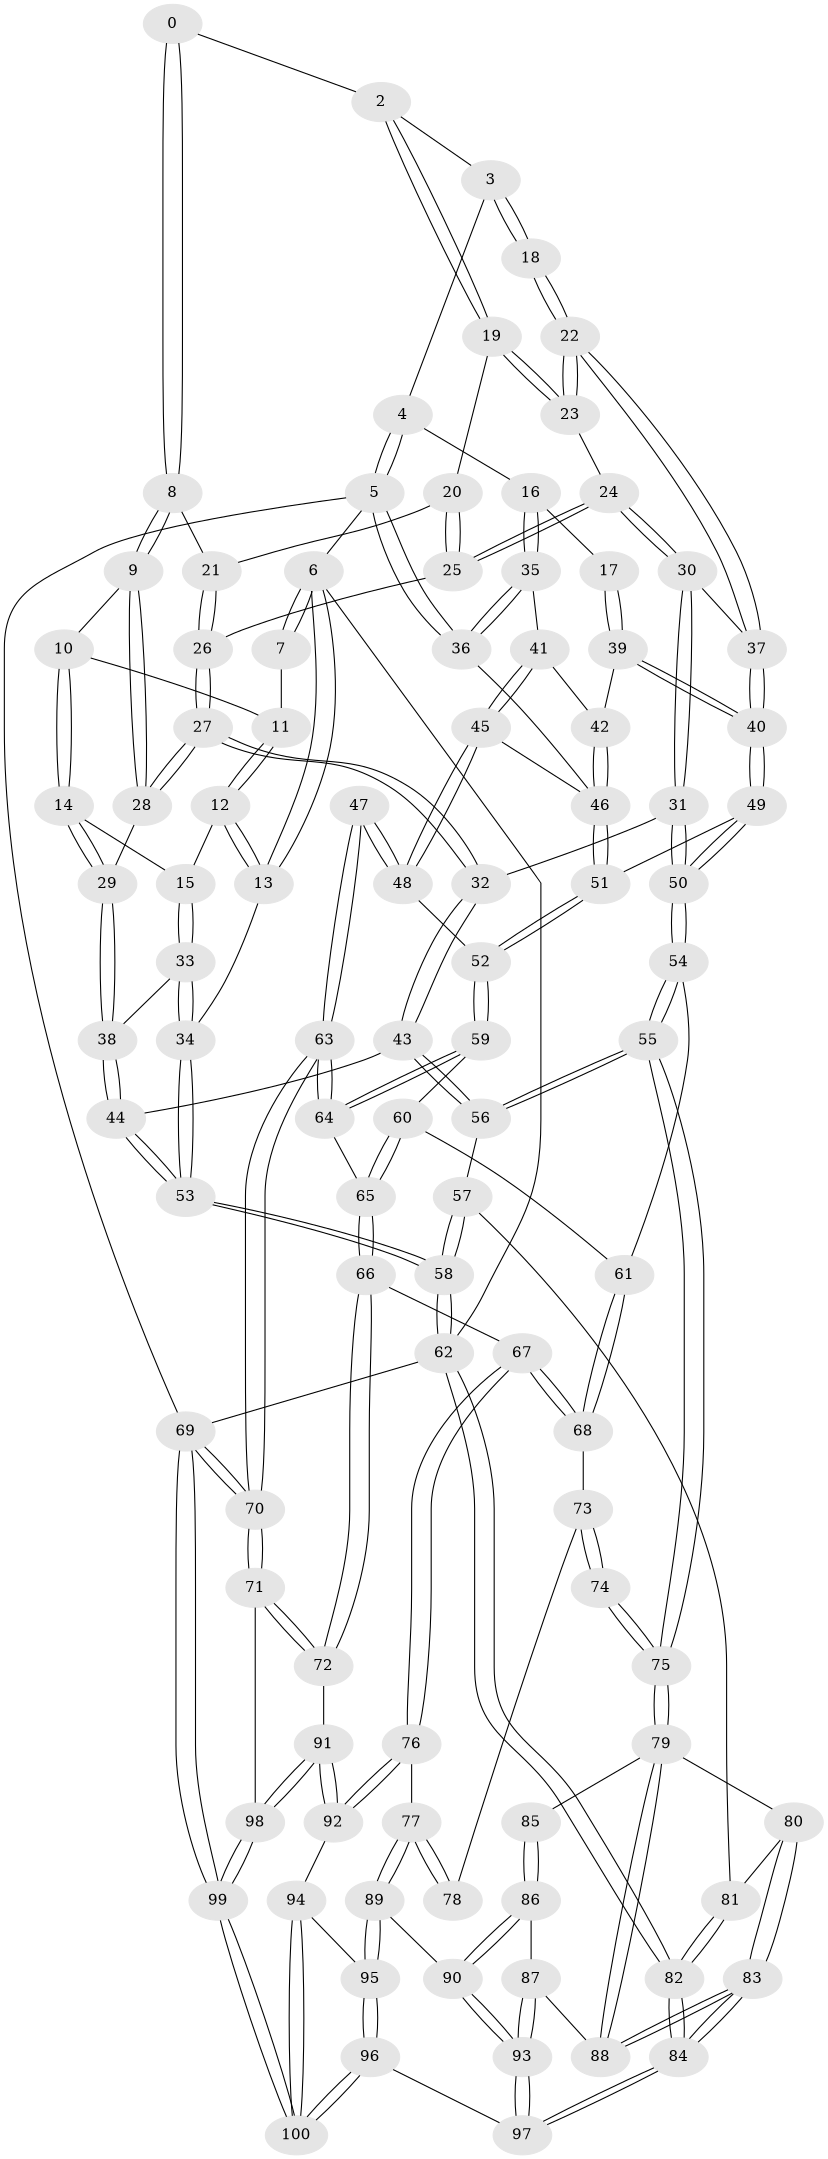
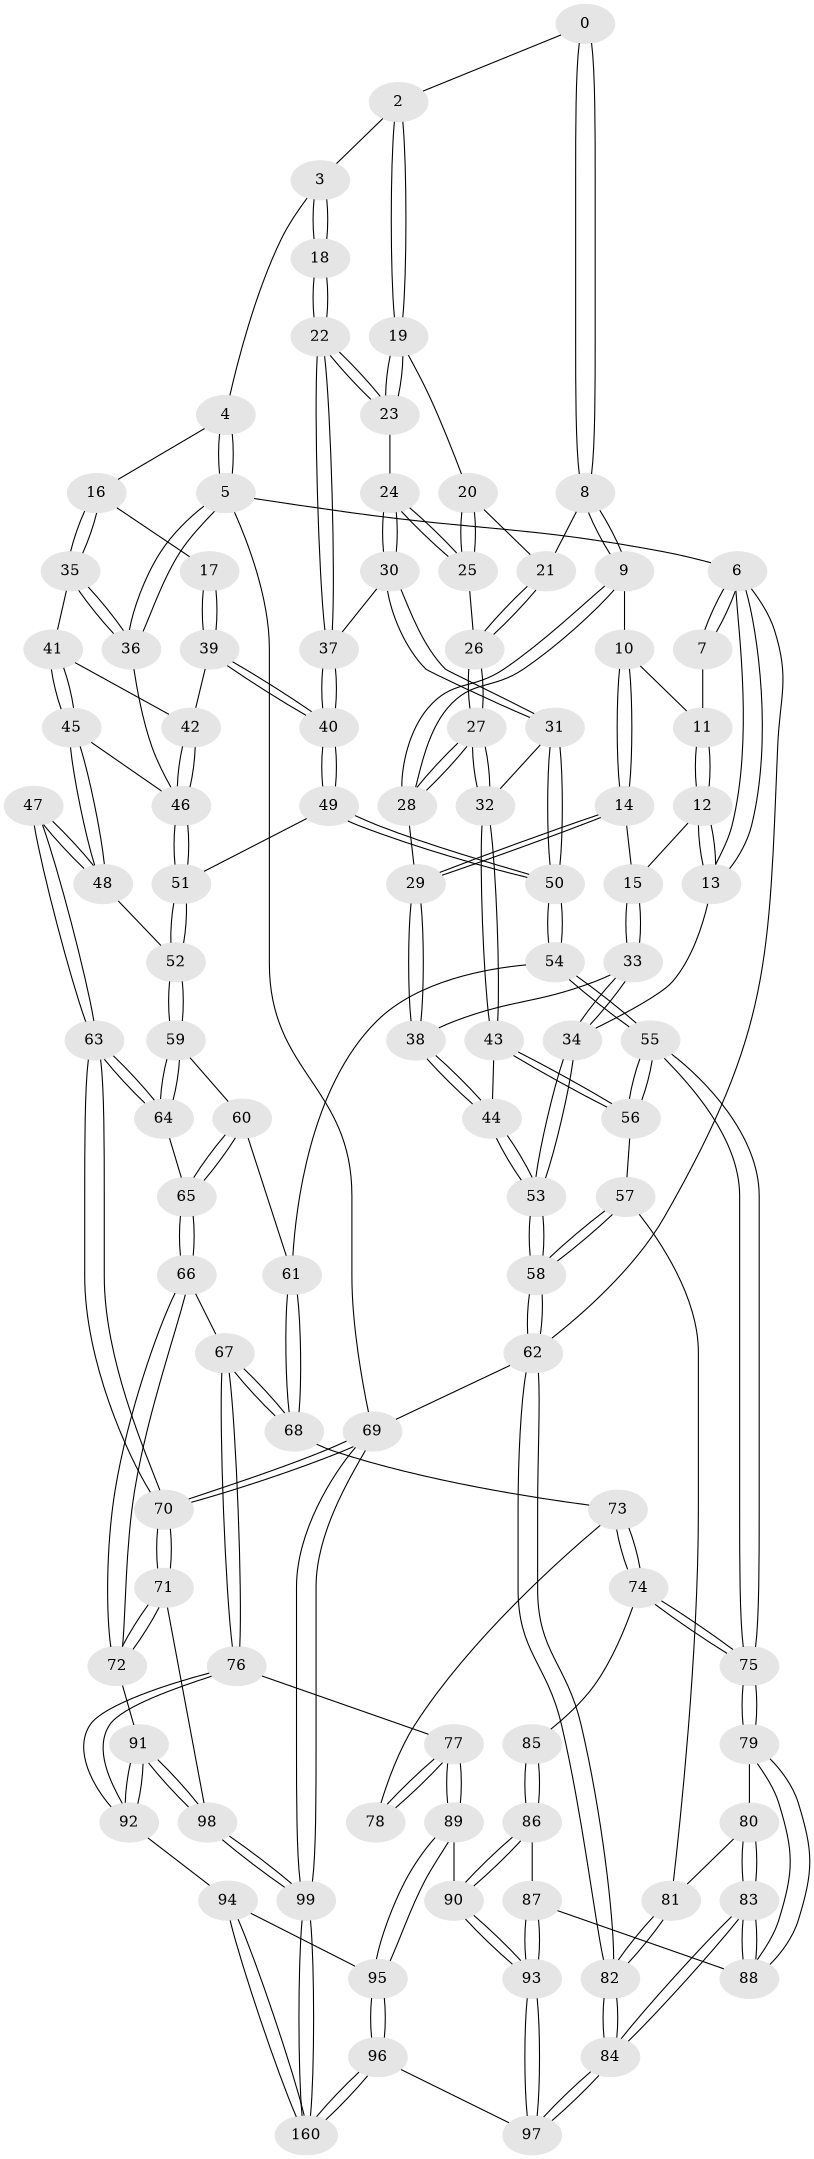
edge "79" -- "85": now "74" -- "85"
node "100": label "100" -> "160"
